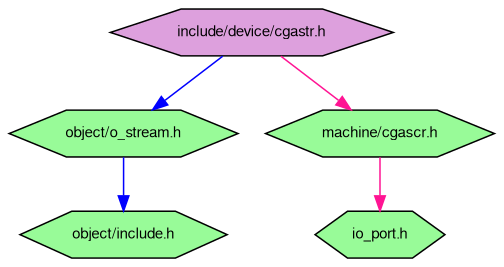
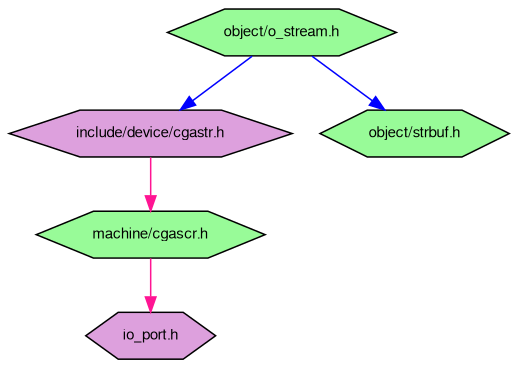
edge "include/device/cgastr.h" -> "object/o_stream.h": reversed
node "object/include.h": label "object/include.h" -> "object/strbuf.h"
node "io_port.h": fillcolor palegreen -> plum
